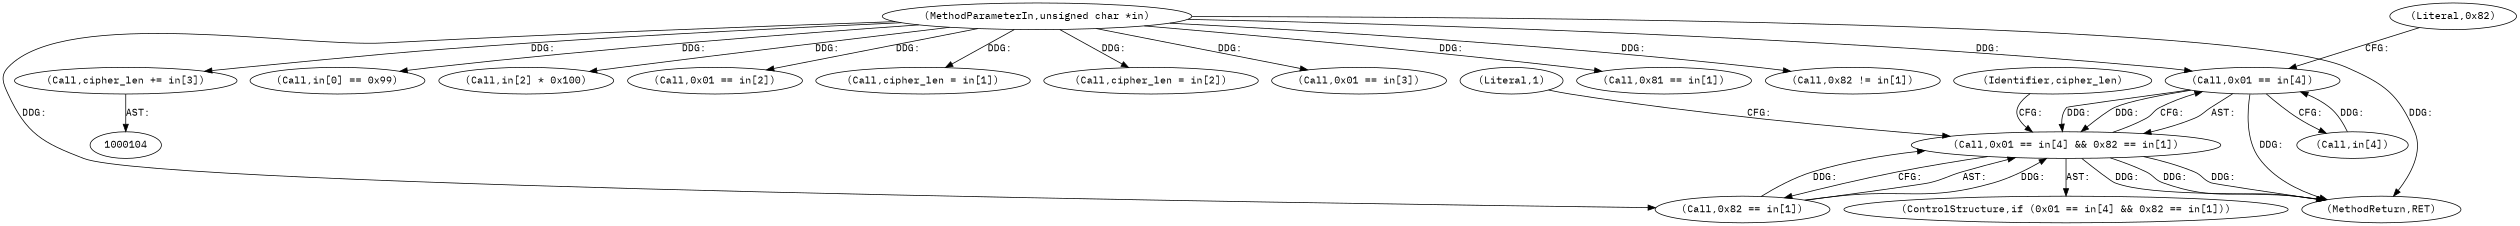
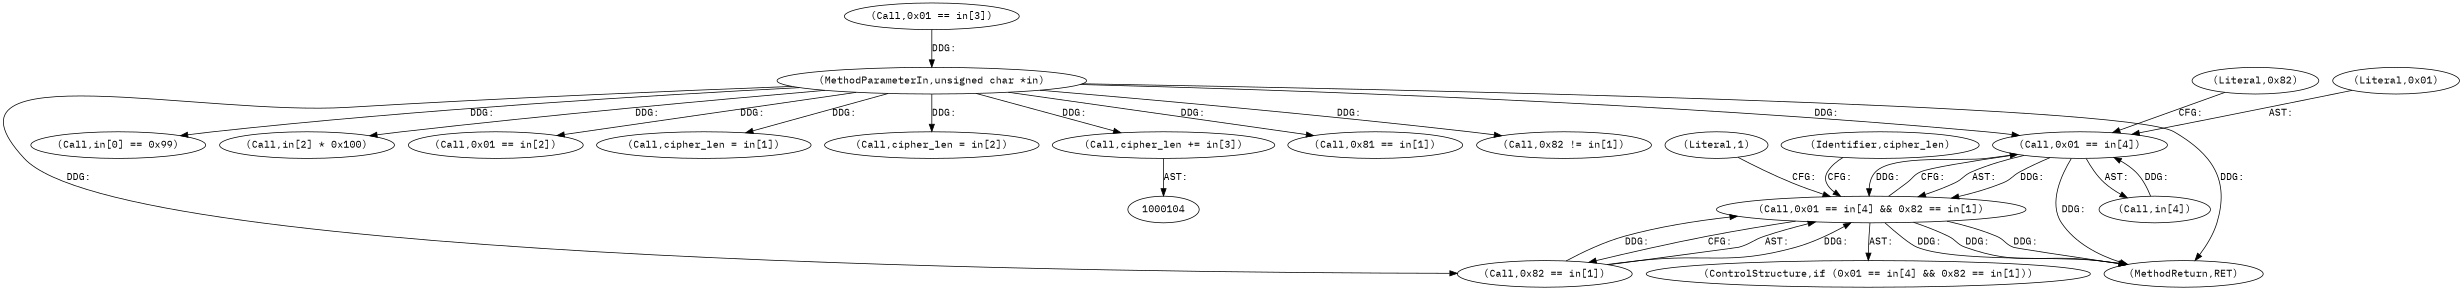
edge "(MethodParameterIn,unsigned char *in)" -> "(Call,0x01 == in[3])": reversed
node "(Literal,0x01)": added
edge "(Call,0x01 == in[4])" -> "(Call,in[4])": label "CFG: " -> "AST: "
